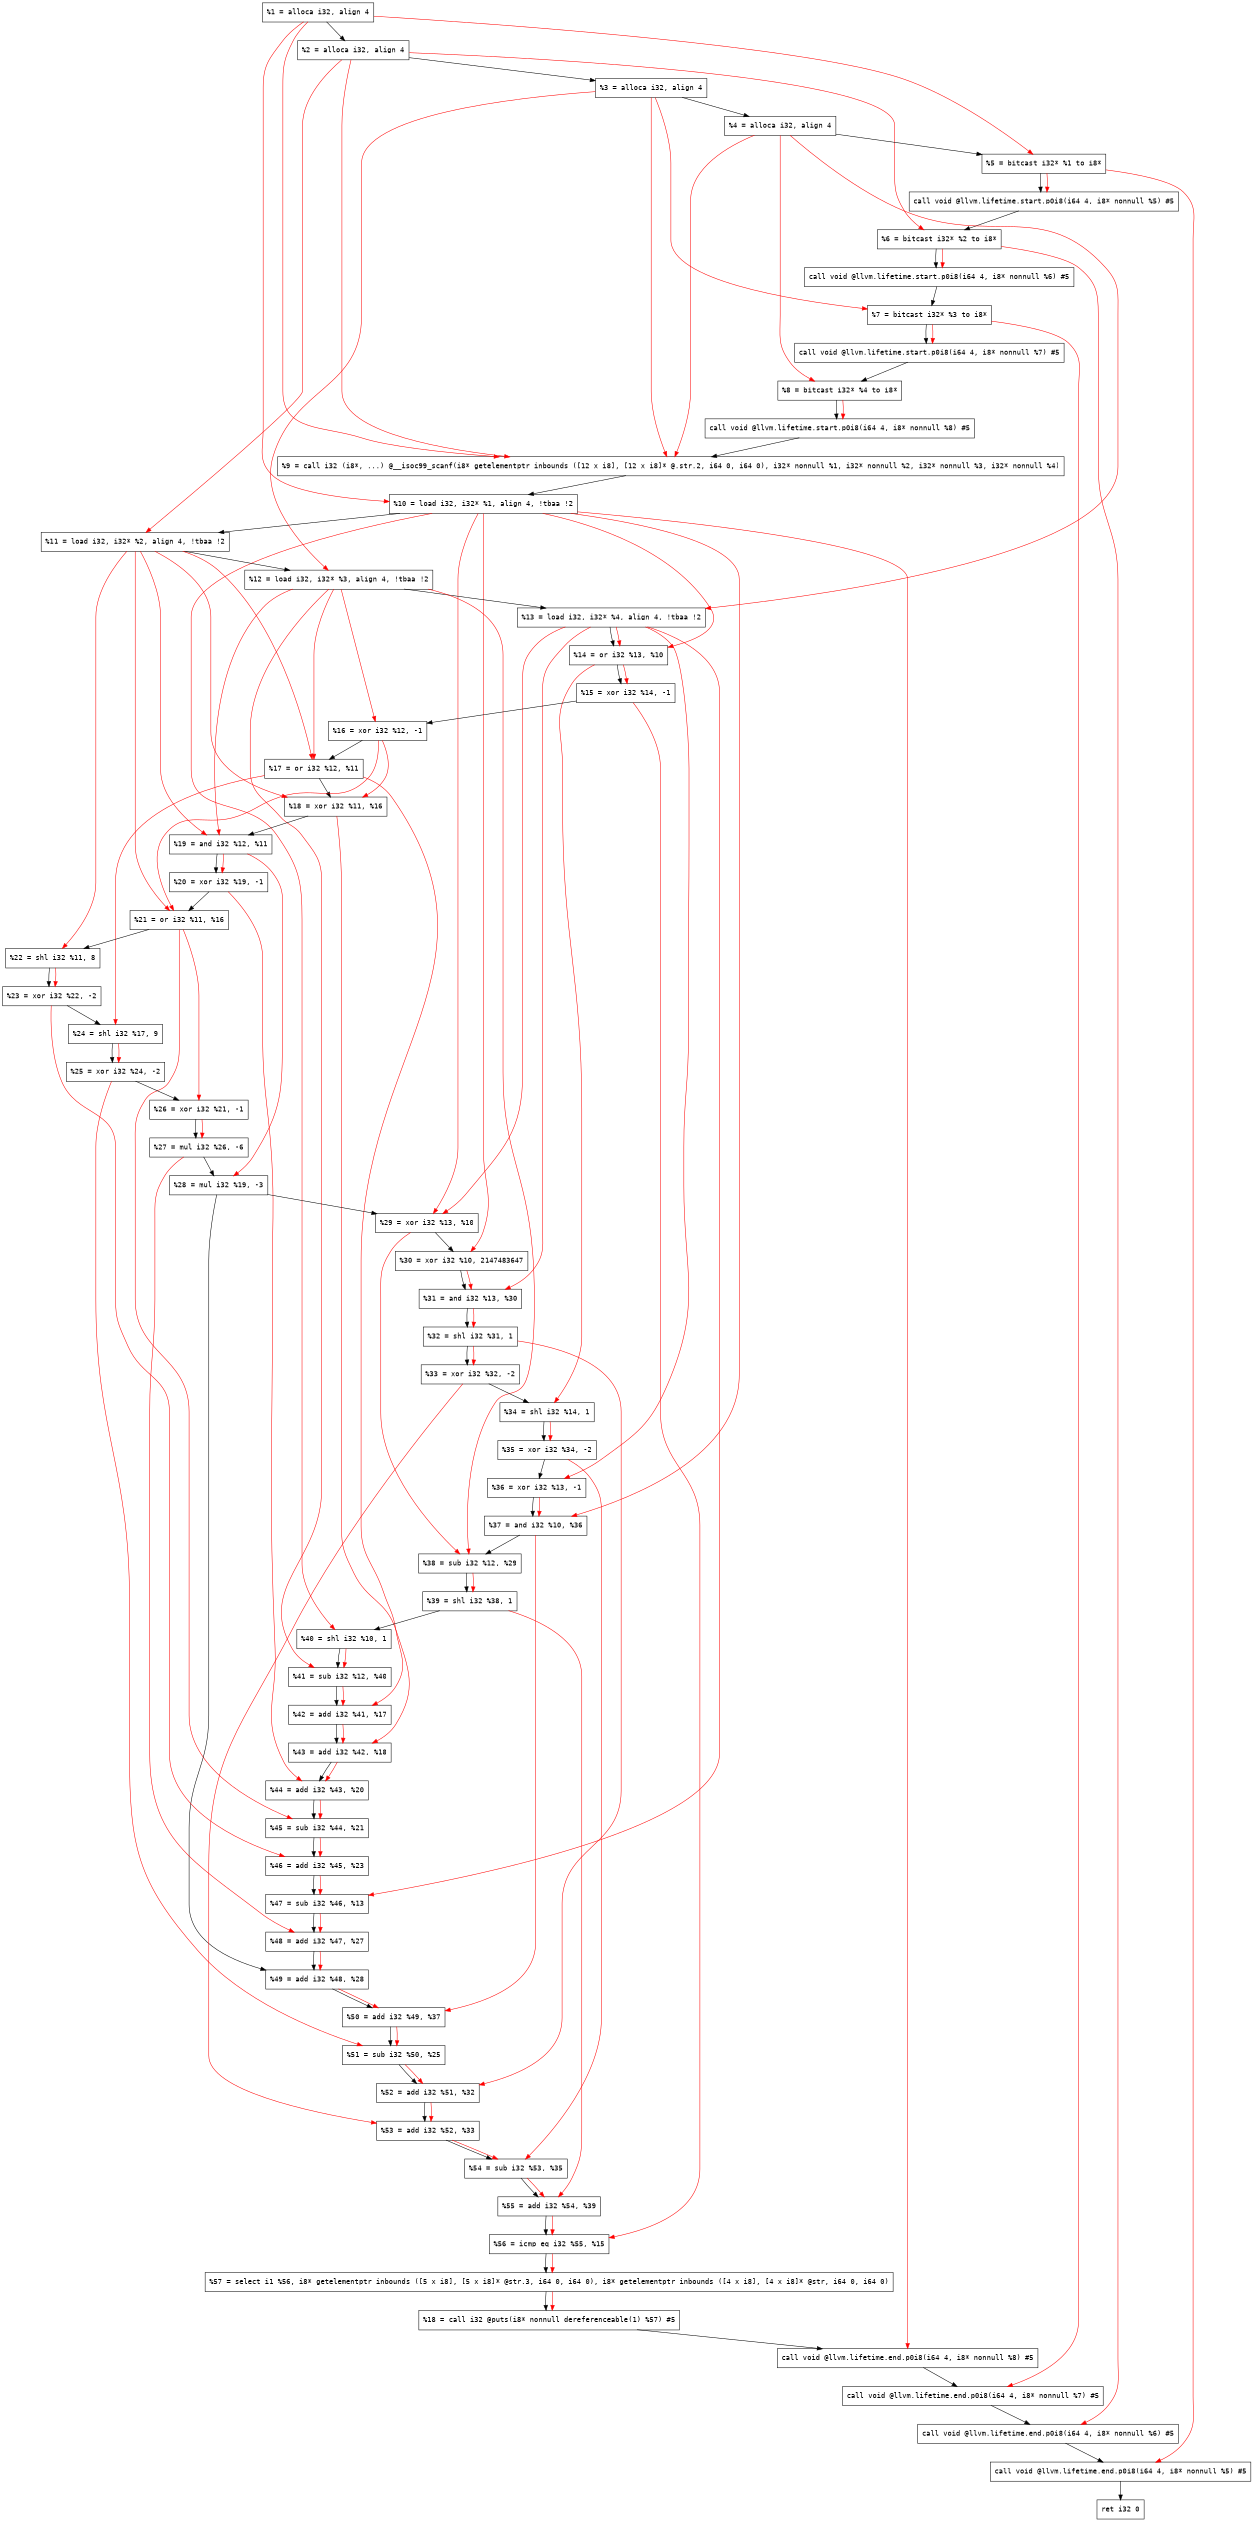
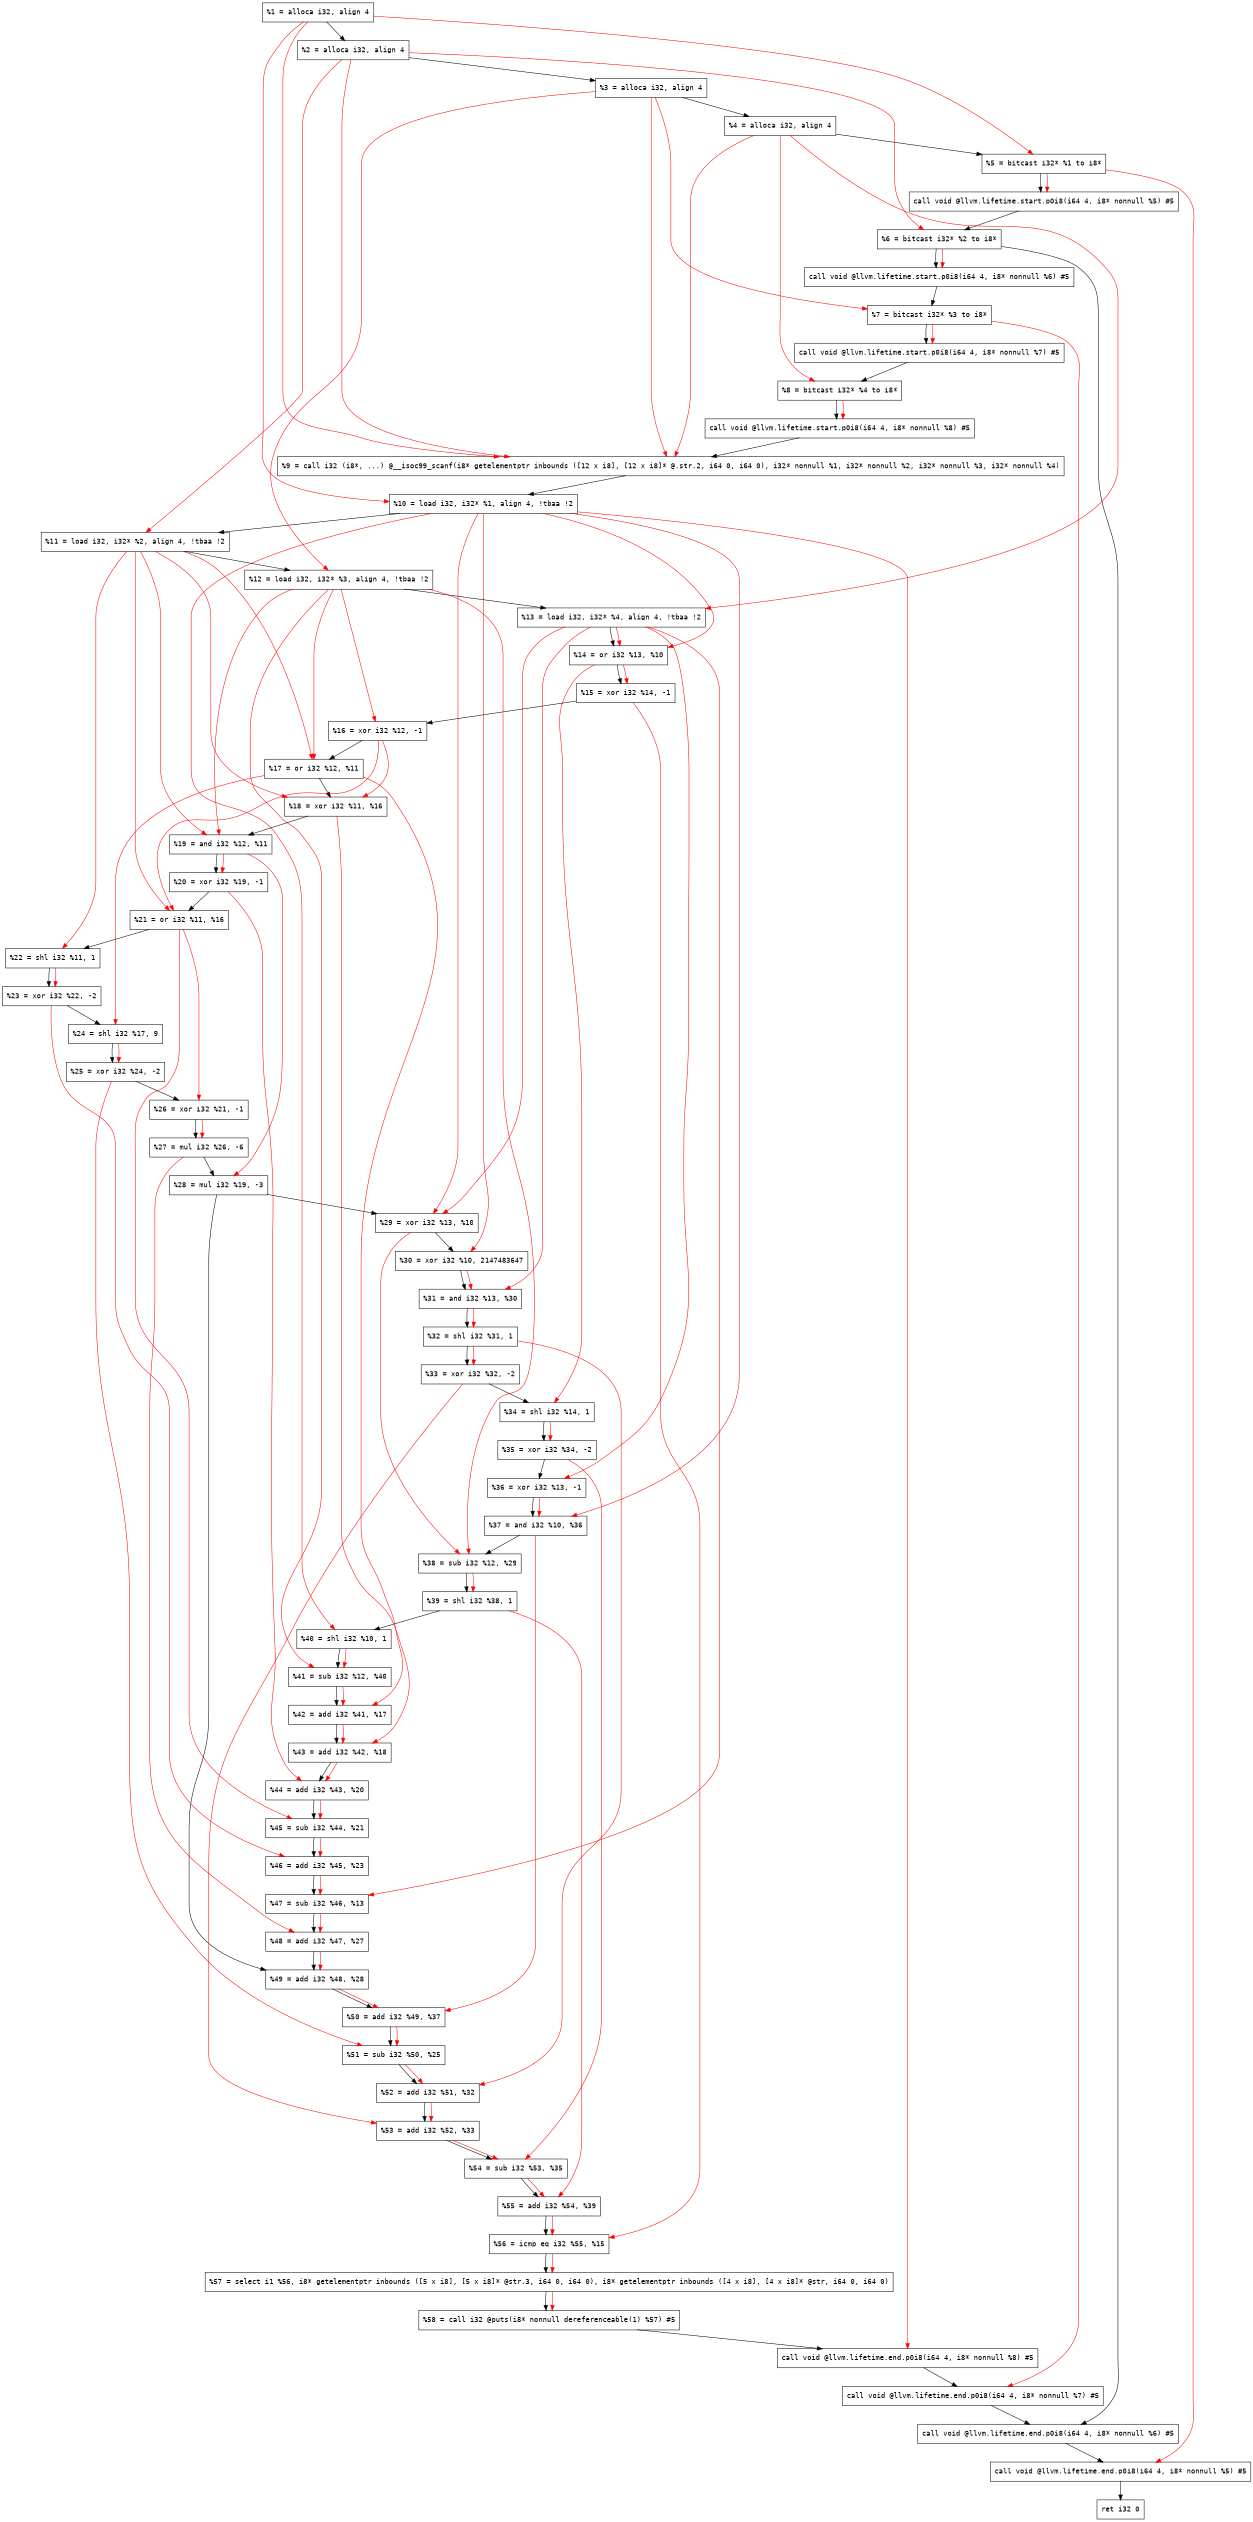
node "%22 = shl i32 %11, 8": label "%22 = shl i32 %11, 8" -> "%22 = shl i32 %11, 1"
edge "%6 = bitcast i32* %2 to i8*" -> "call void @llvm.lifetime.end.p0i8(i64 4, i8* nonnull %6) #5": color red -> black
node "%18 = call i32 @puts(i8* nonnull dereferenceable(1) %57) #5": label "%18 = call i32 @puts(i8* nonnull dereferenceable(1) %57) #5" -> "%58 = call i32 @puts(i8* nonnull dereferenceable(1) %57) #5"
